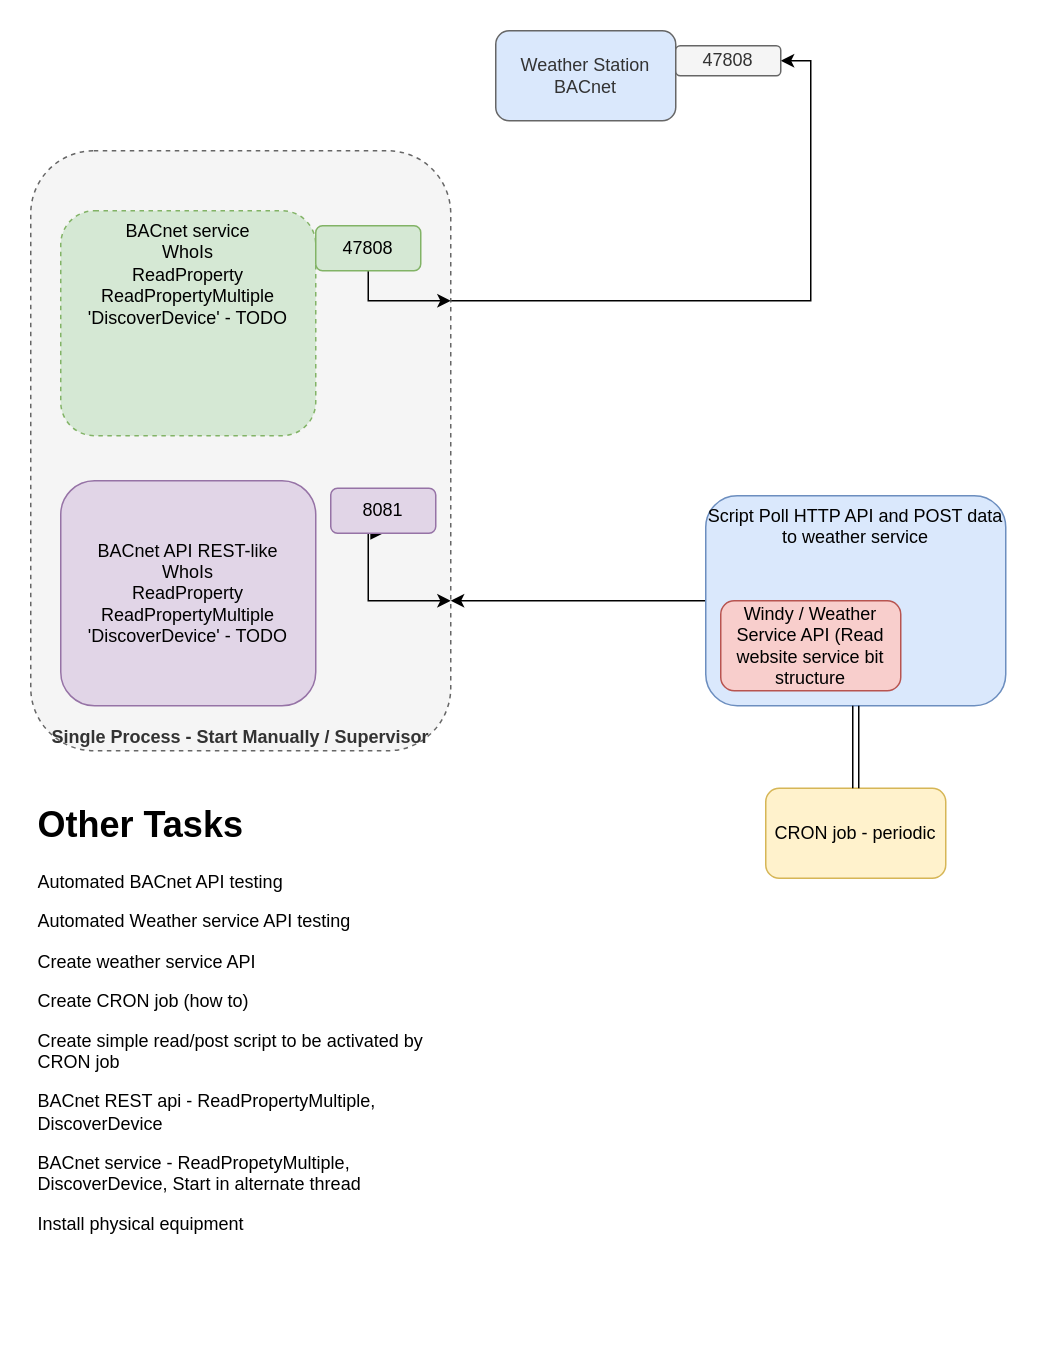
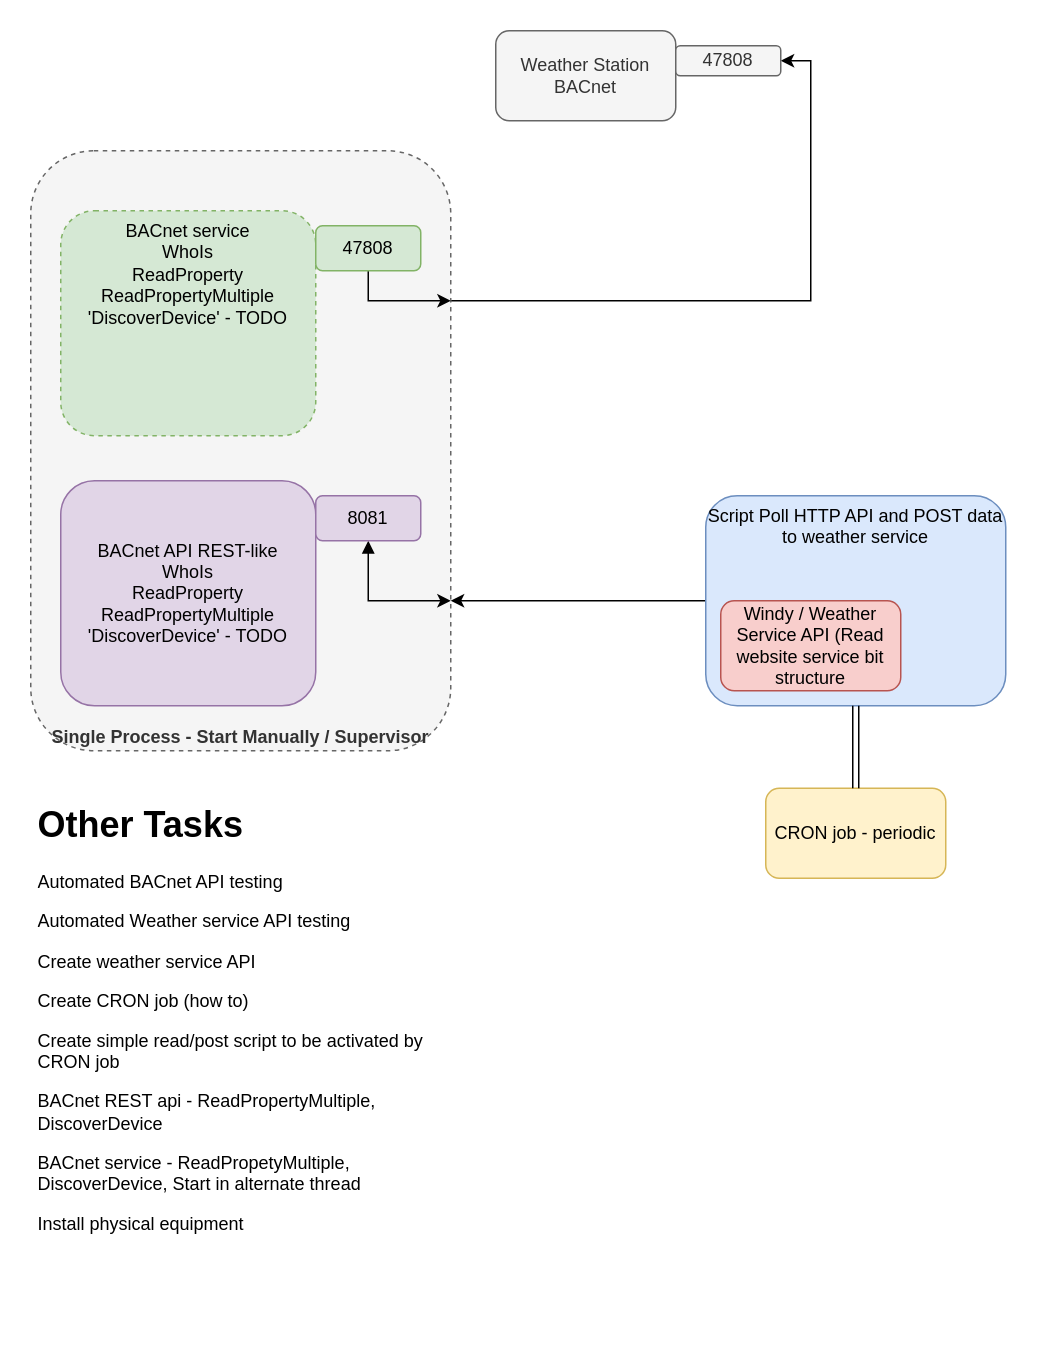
node "Weather Station BACnet": fillcolor #dae8fc -> #f5f5f5
node "8081": moved (383, 511) -> (368, 518)
